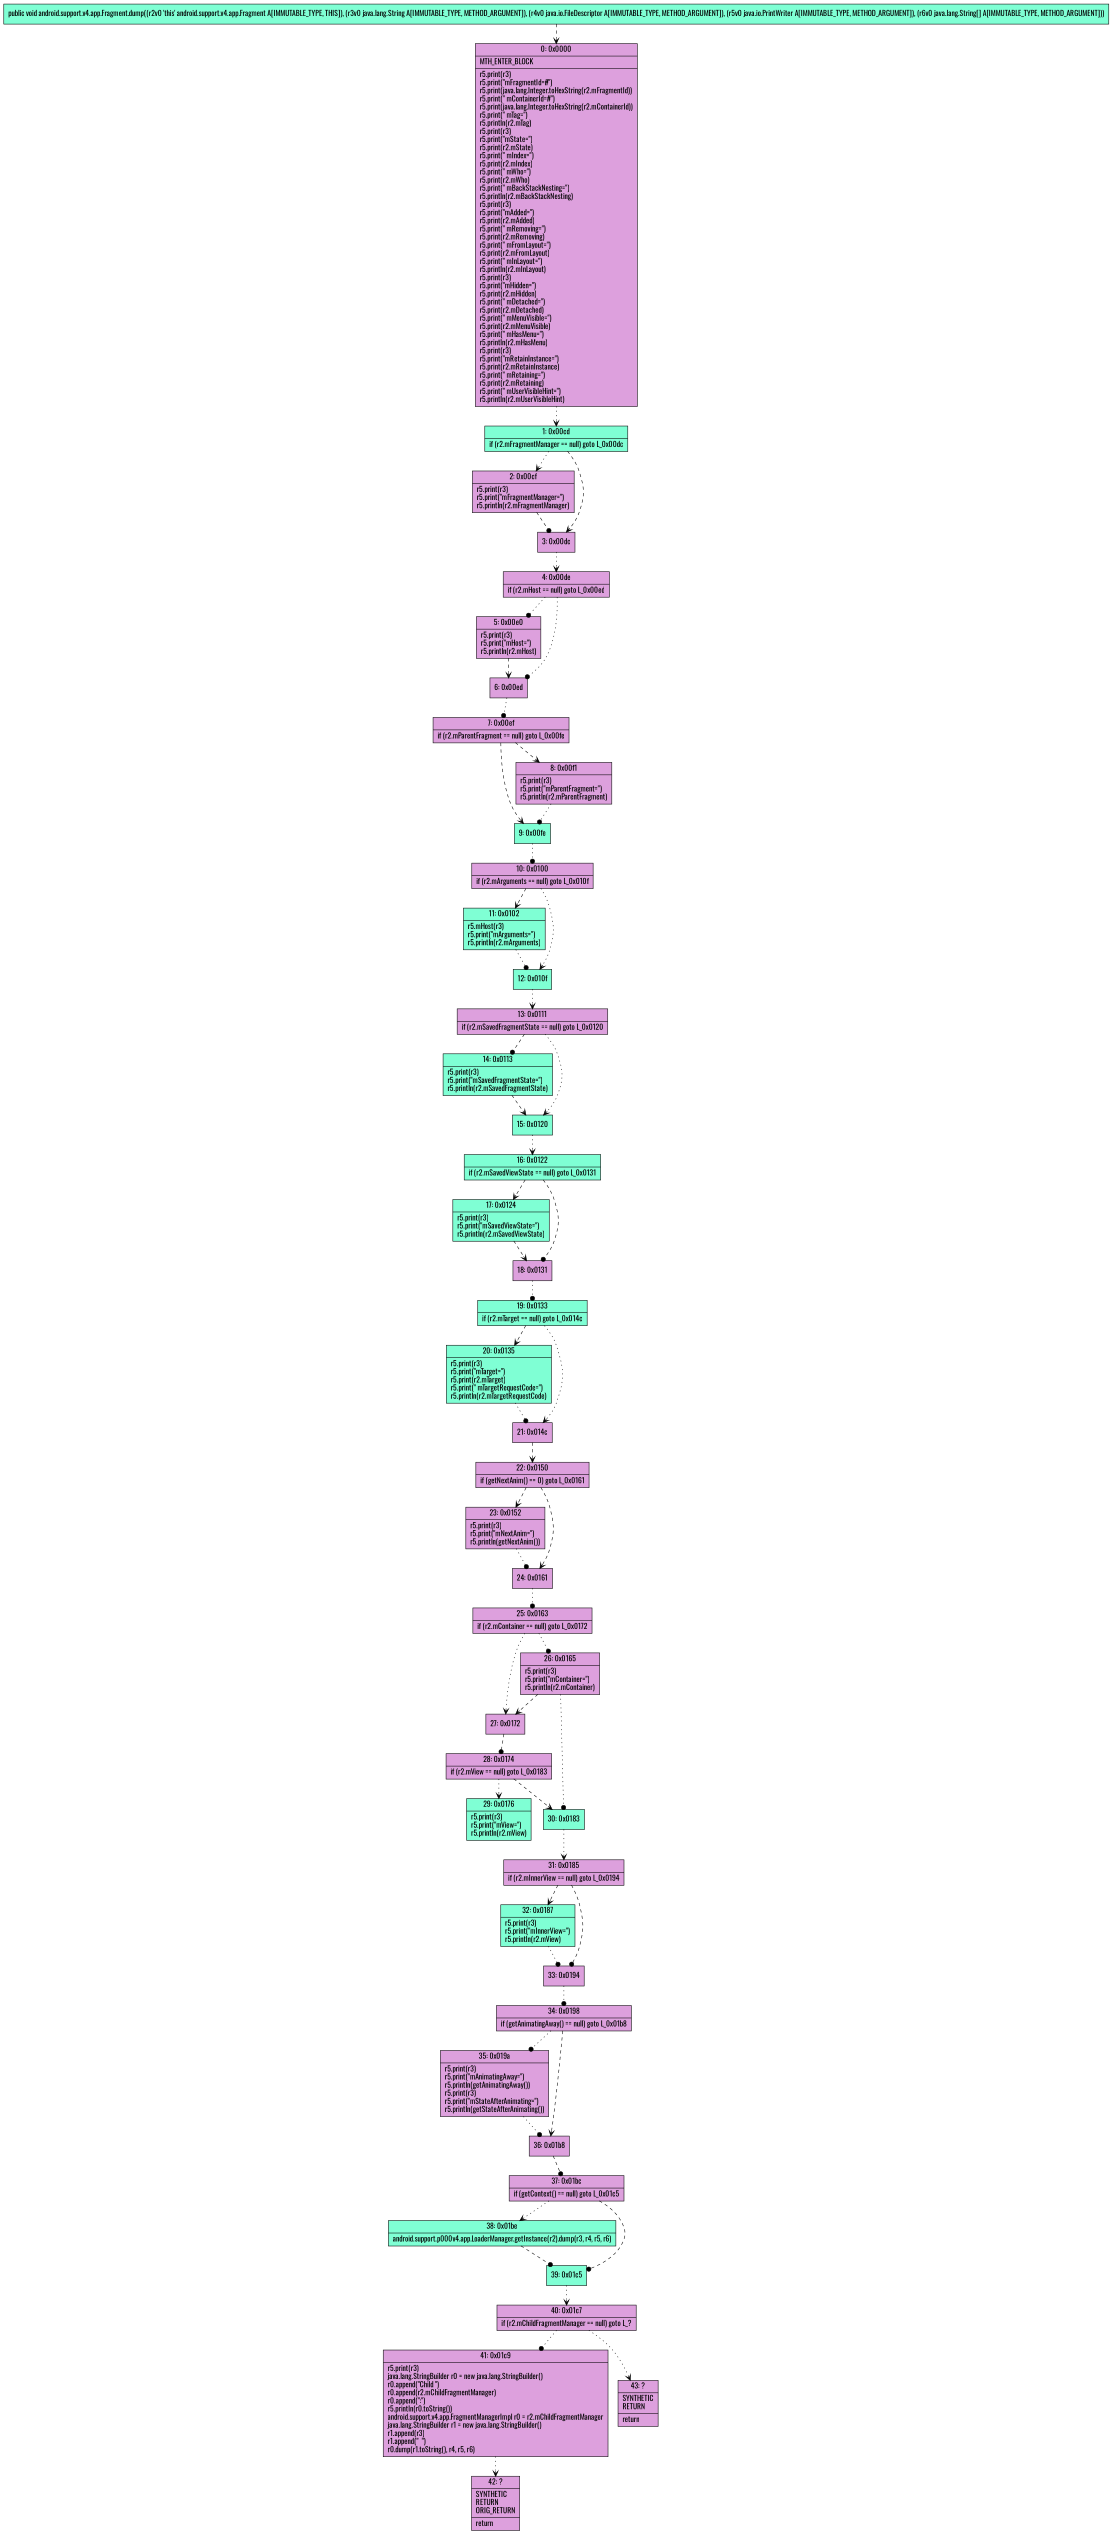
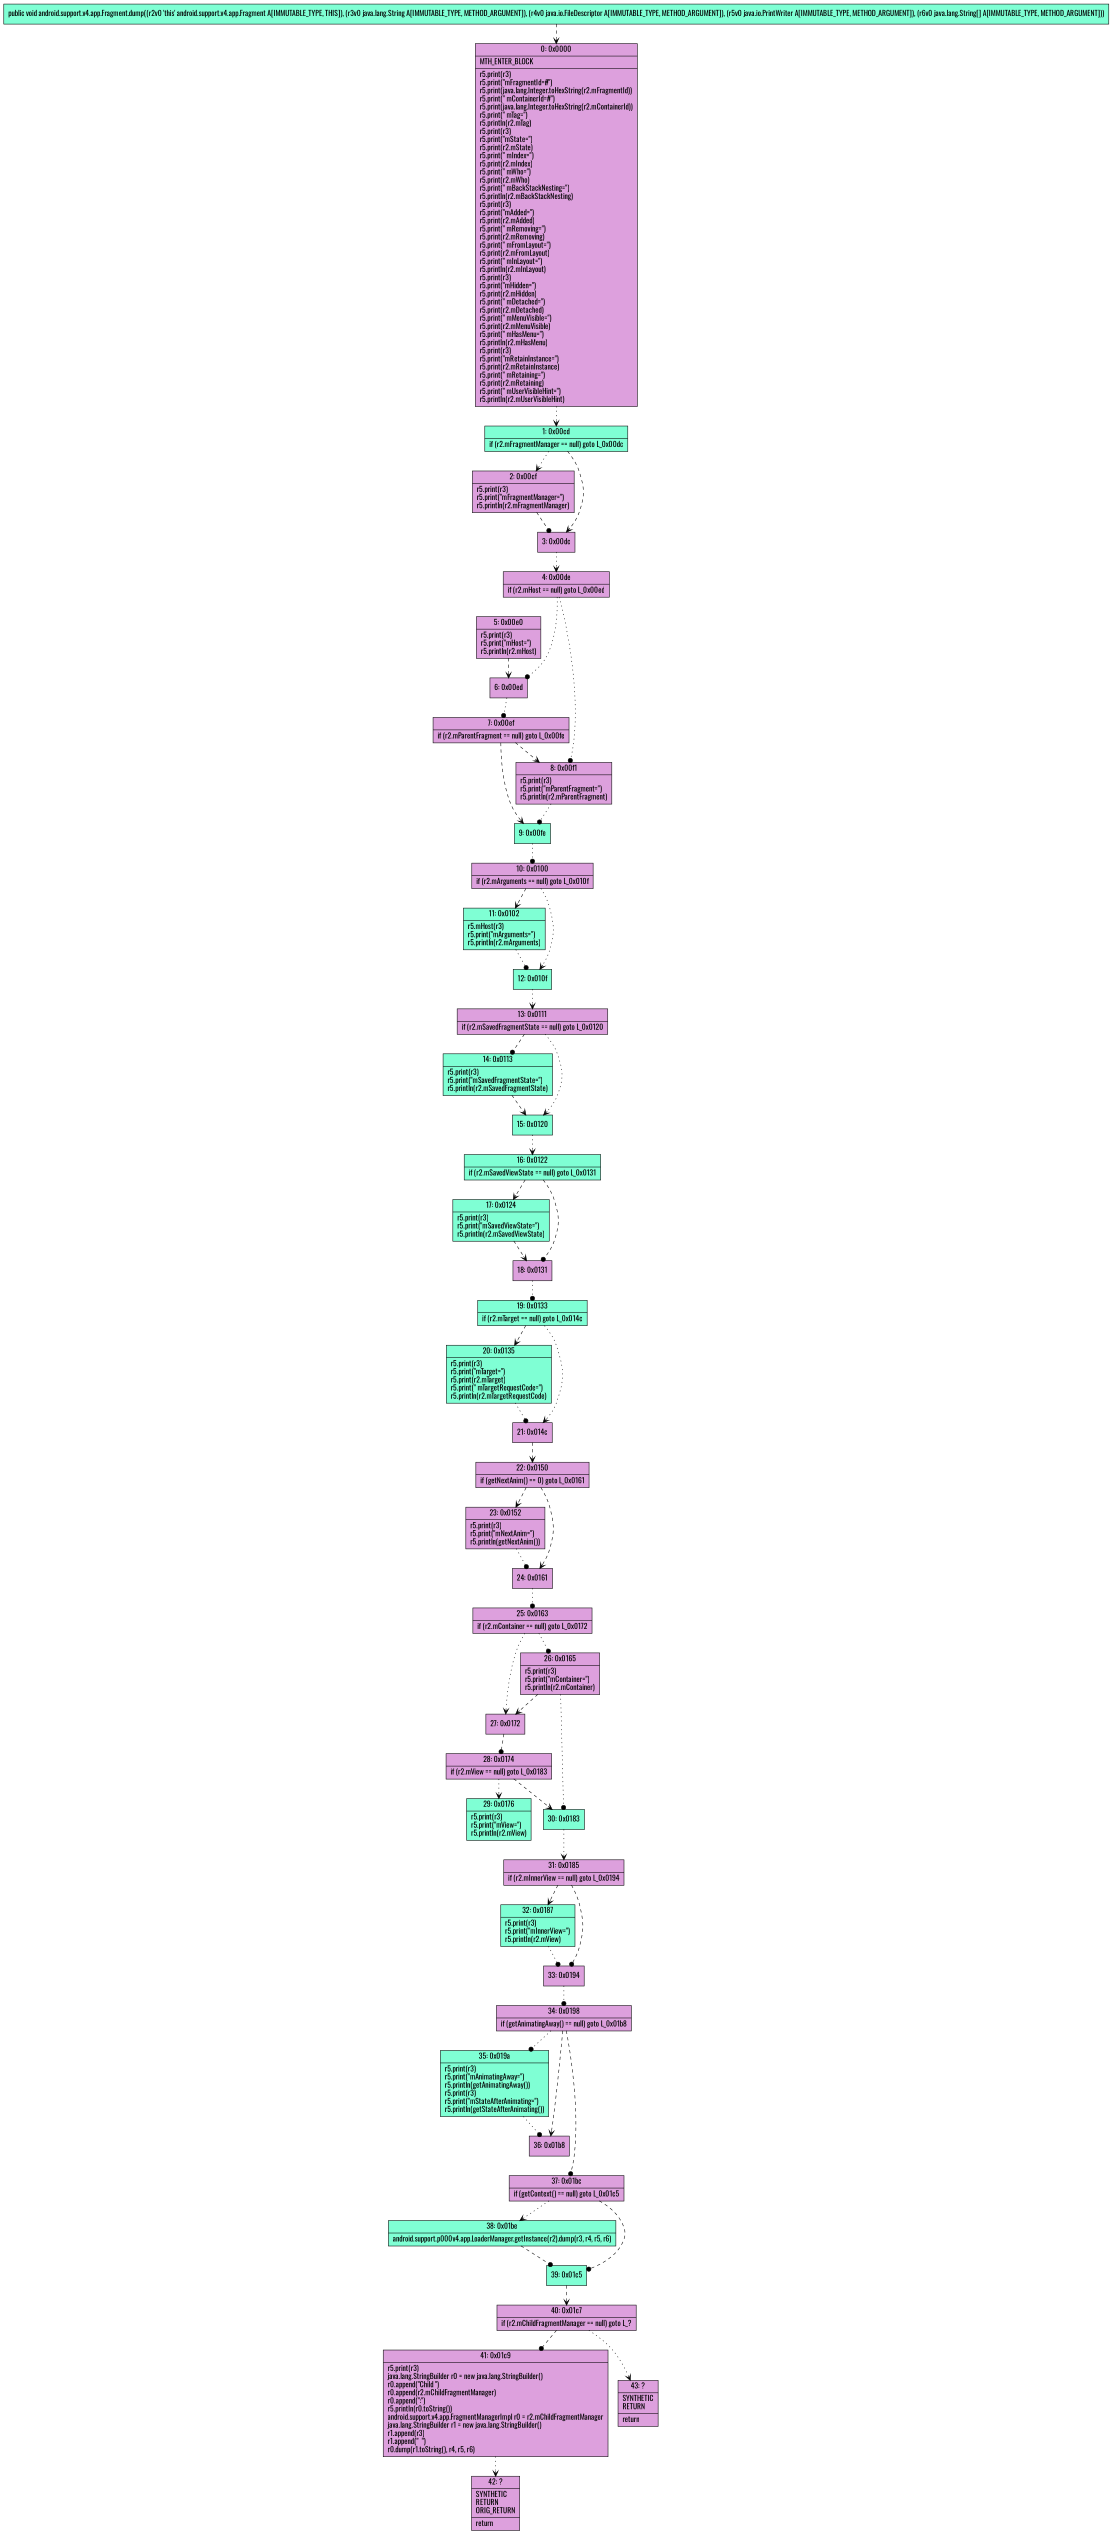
edge "4: 0x00de" -> "5: 0x00e0": now "4: 0x00de" -> "8: 0x00f1"
node "35: 0x019a": fillcolor plum -> aquamarine
edge "36: 0x01b8" -> "37: 0x01bc": now "34: 0x0198" -> "37: 0x01bc"
edge "39: 0x01c5" -> "40: 0x01c7": style dotted -> dashed
edge "40: 0x01c7" -> "41: 0x01c9": style dotted -> dashed
